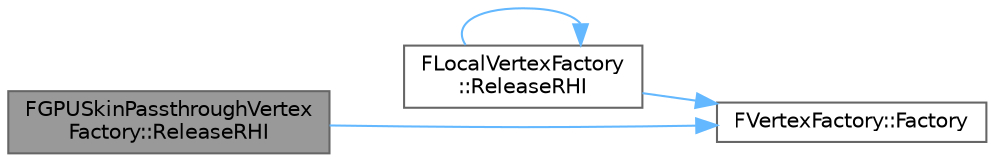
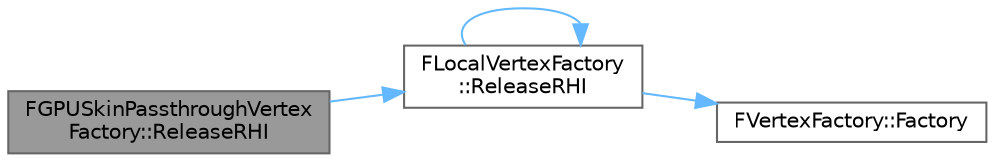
edge "FGPUSkinPassthroughVertex Factory::ReleaseRHI" -> "FVertexFactory::Factory": now "FGPUSkinPassthroughVertex Factory::ReleaseRHI" -> "FLocalVertexFactory ::ReleaseRHI"
